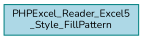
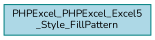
node "PHPExcel_Reader_Excel5 _Style_FillPattern": label "PHPExcel_Reader_Excel5 _Style_FillPattern" -> "PHPExcel_PHPExcel_Excel5 _Style_FillPattern"
